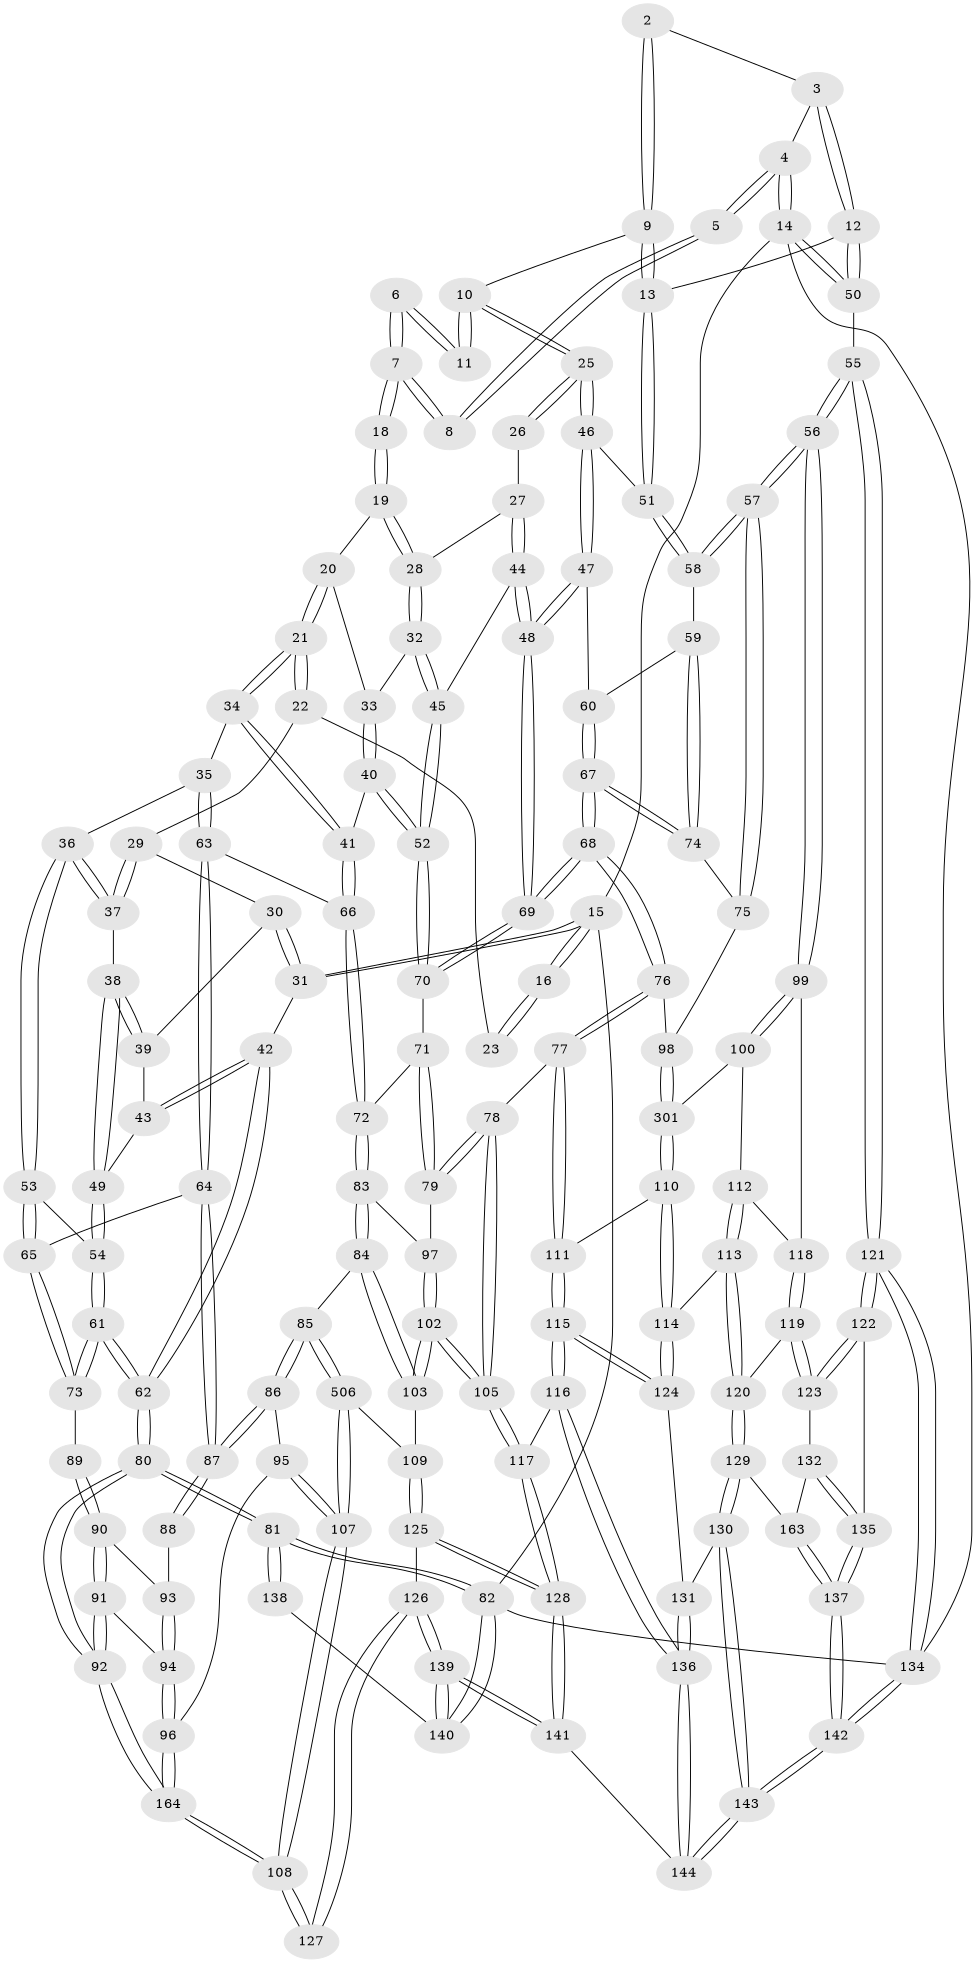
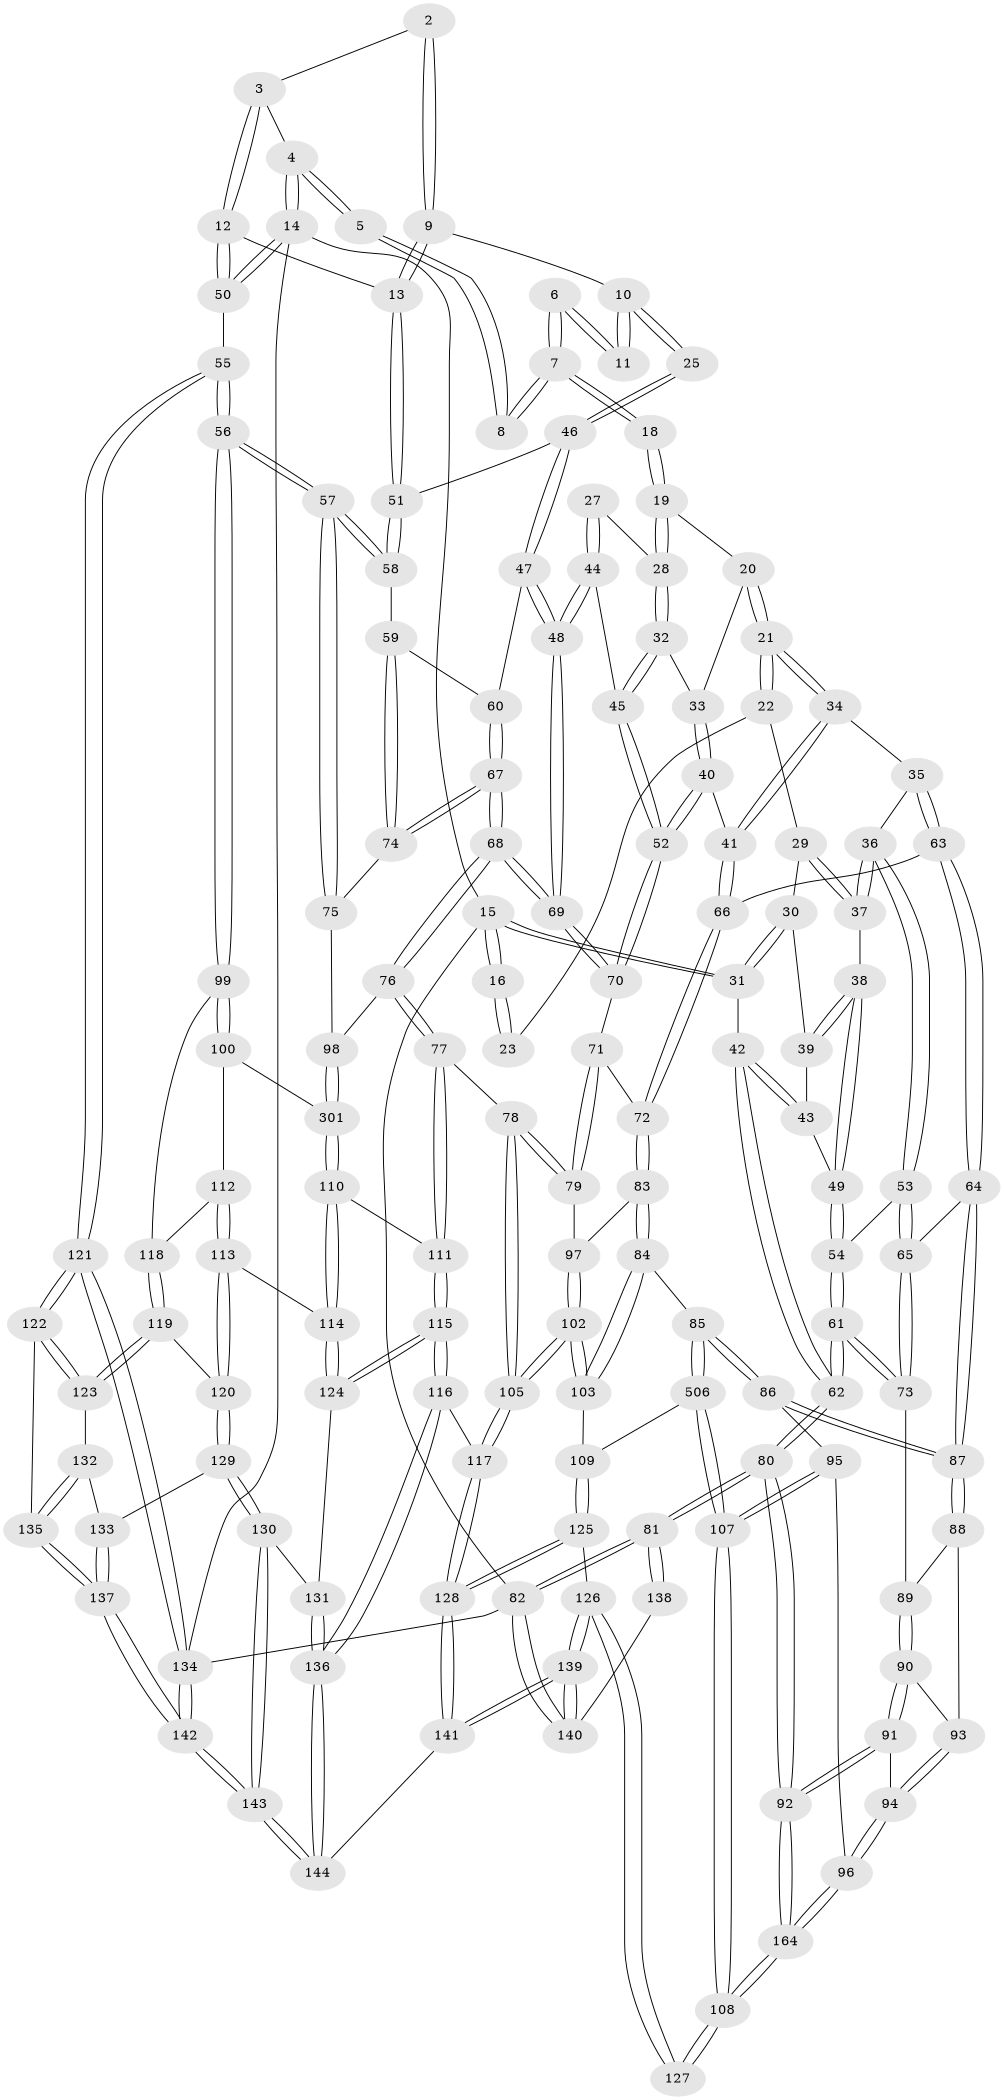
node "26": removed
node "163": label "163" -> "133"
edge "88" -- "89": added
